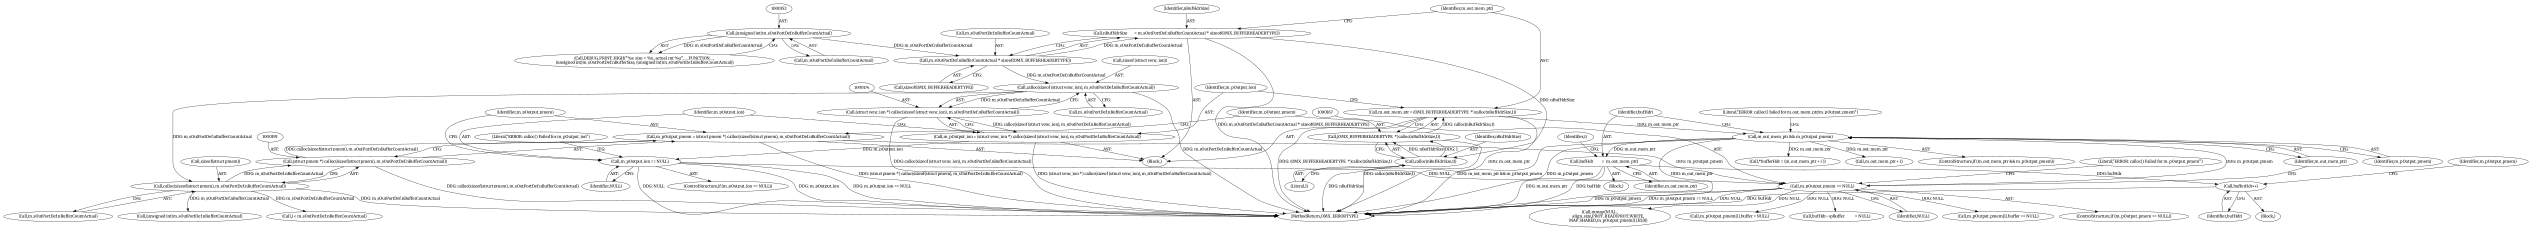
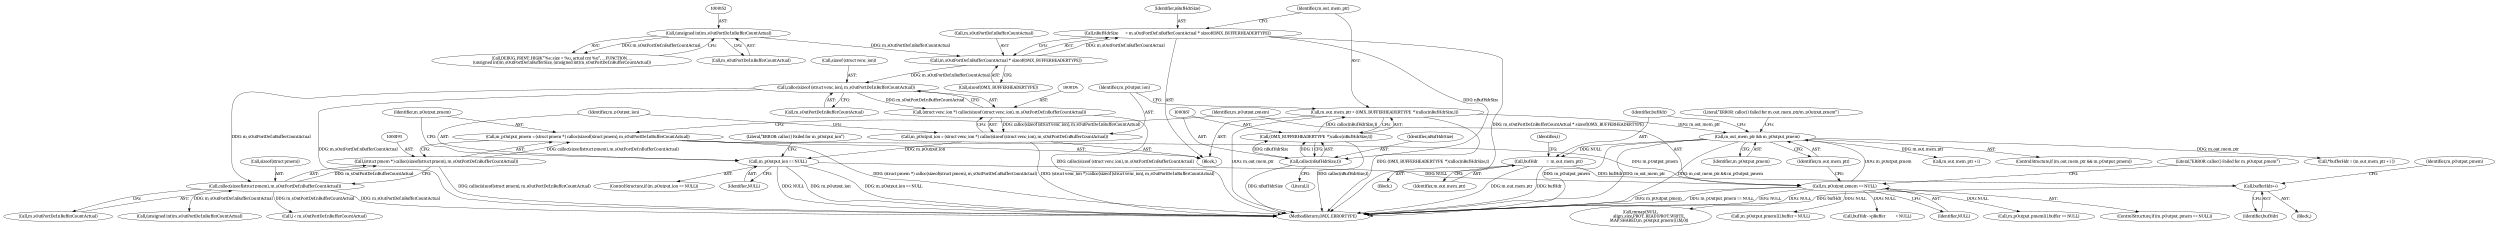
edge "(Call,m_out_mem_ptr && m_pOutput_pmem)" -> "(Call,bufHdr          =  m_out_mem_ptr)": label "DDG: m_out_mem_ptr" -> "DDG: NULL"
edge "(Literal,1)" -> "(Call,calloc(nBufHdrSize,1))": now "1000167" -> "(Call,calloc(nBufHdrSize,1))"
